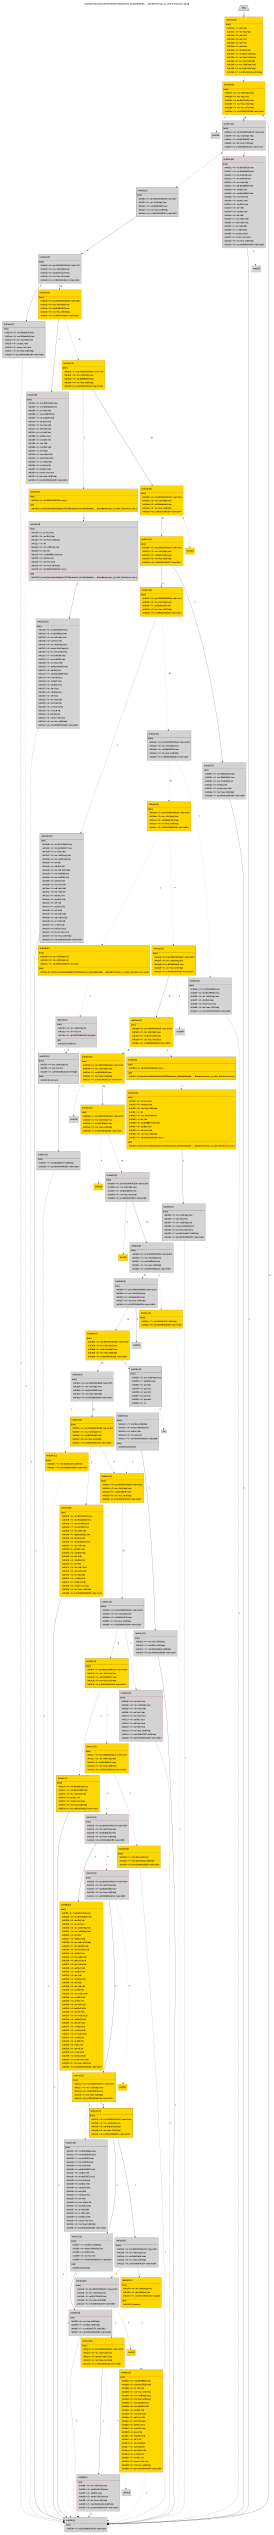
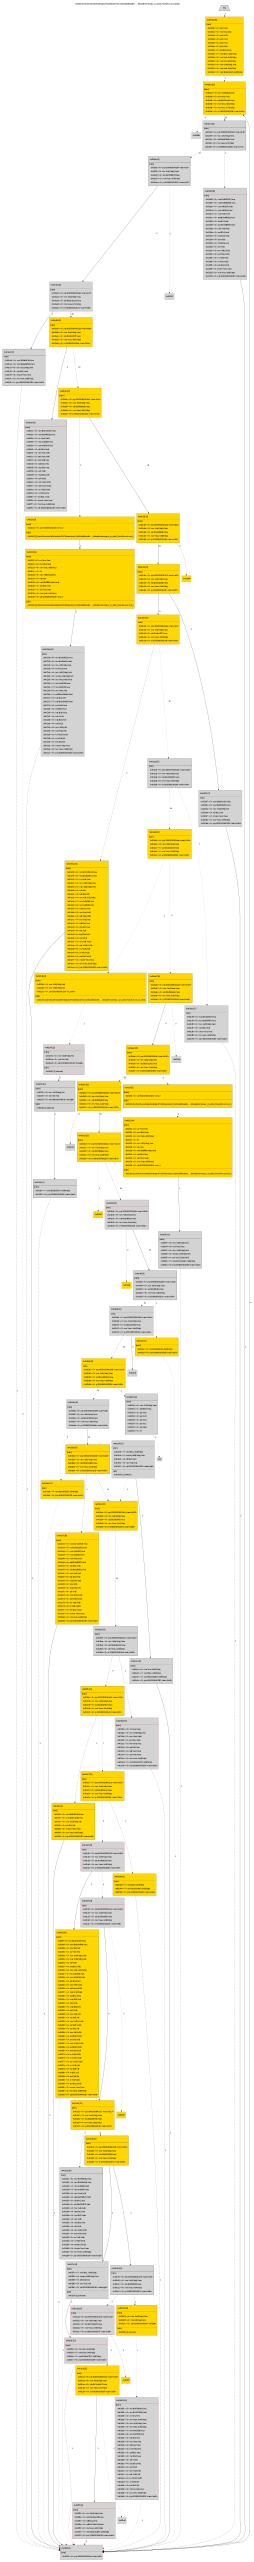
edge "0x4020b2 [88]" -> "0x402397": now "0x4019fa [22]" -> "0x402397"
node "0x40210f [44]": fillcolor lightgrey -> gold
node "0x401e8b [103]": fillcolor lightgrey -> gold
node "0x401d81 [93]": fillcolor gold -> lightgrey
